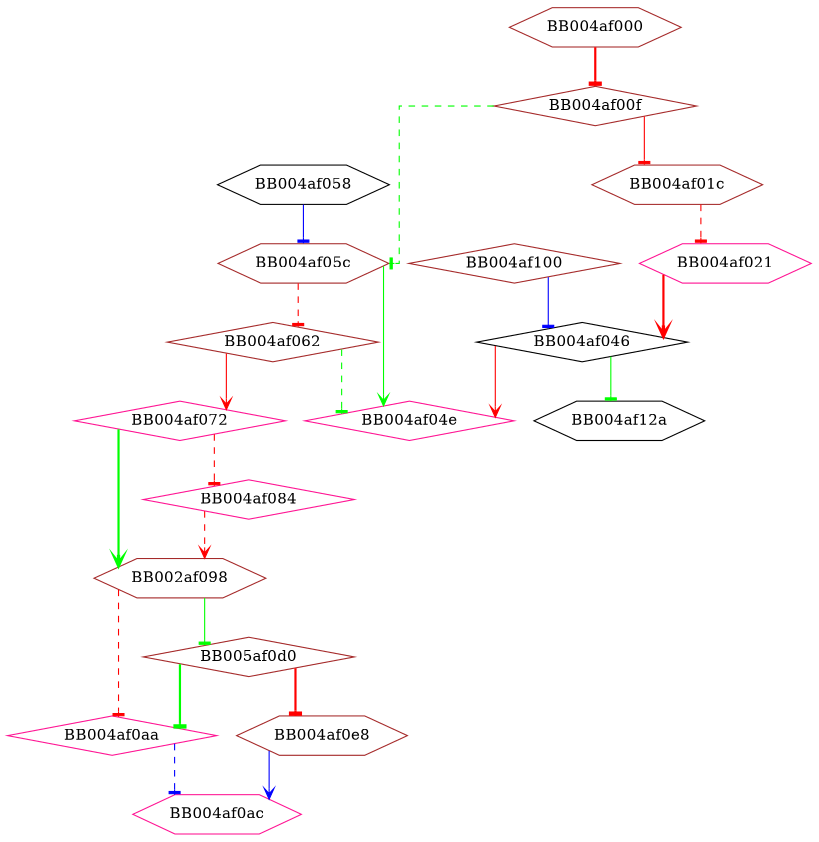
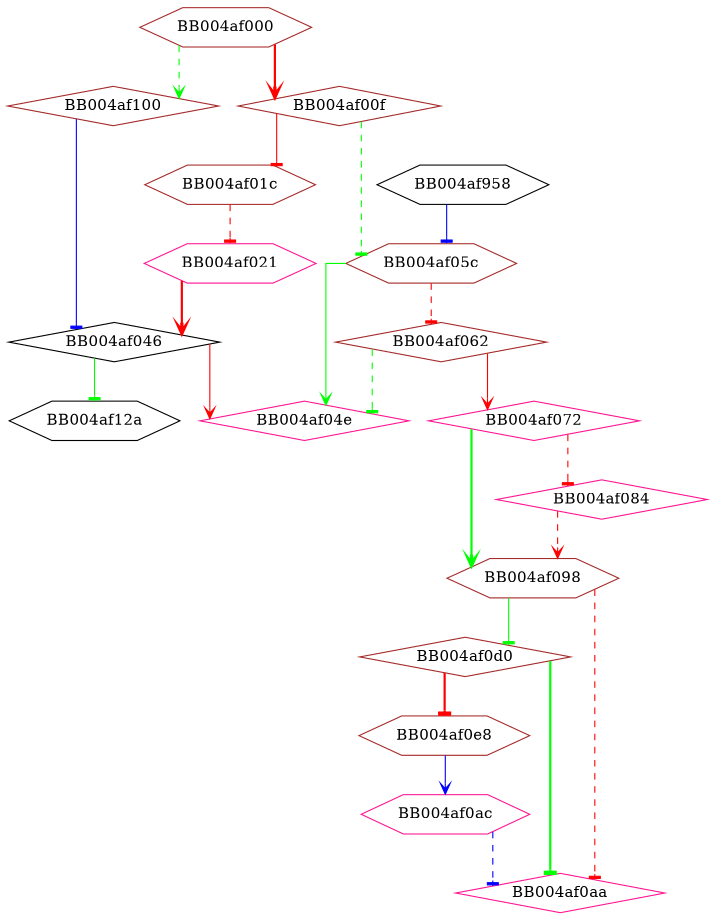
edge "BB004af000" -> "BB004af00f": arrowhead tee -> vee
edge "BB004af000" -> "BB004af100": added
node "BB004af058": label "BB004af058" -> "BB004af958"
node "BB002af098": label "BB002af098" -> "BB004af098"
node "BB005af0d0": label "BB005af0d0" -> "BB004af0d0"
edge "BB004af0aa" -> "BB004af0ac": reversed
